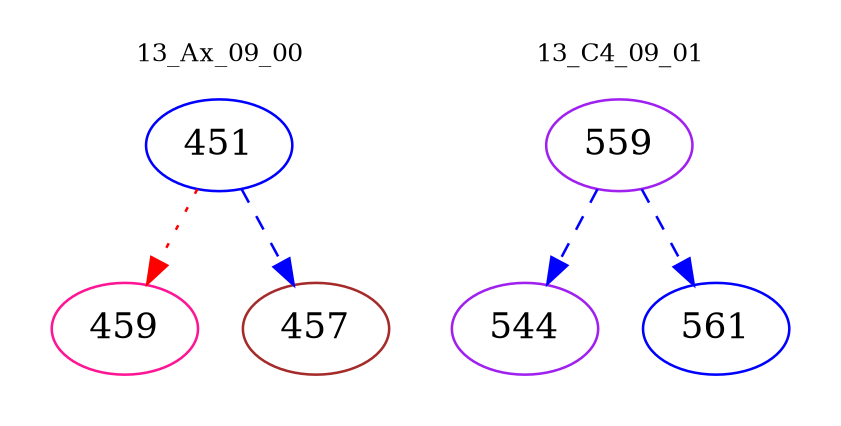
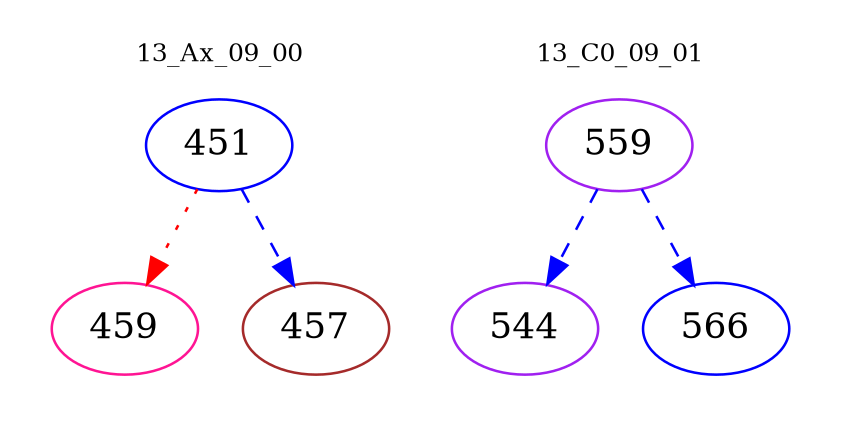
cluster "13_C4_09_01": label "13_C4_09_01" -> "13_C0_09_01"
node "561": label "561" -> "566"
